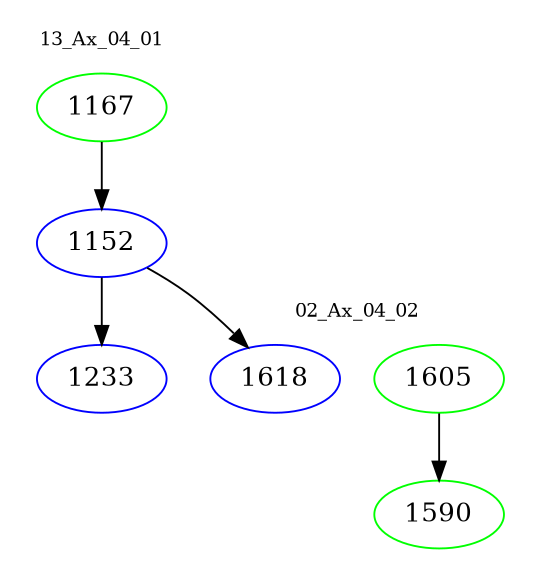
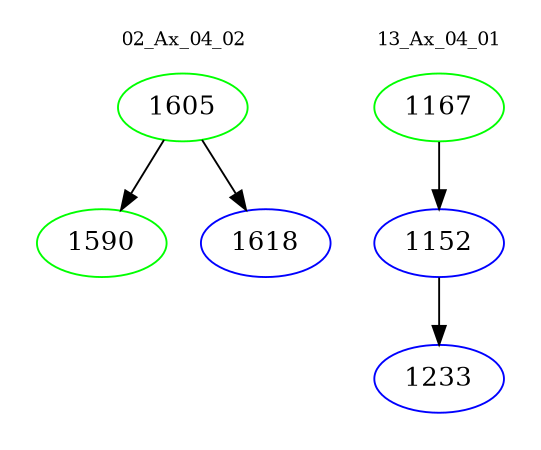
edge "1152" -> "1618": now "1605" -> "1618"
